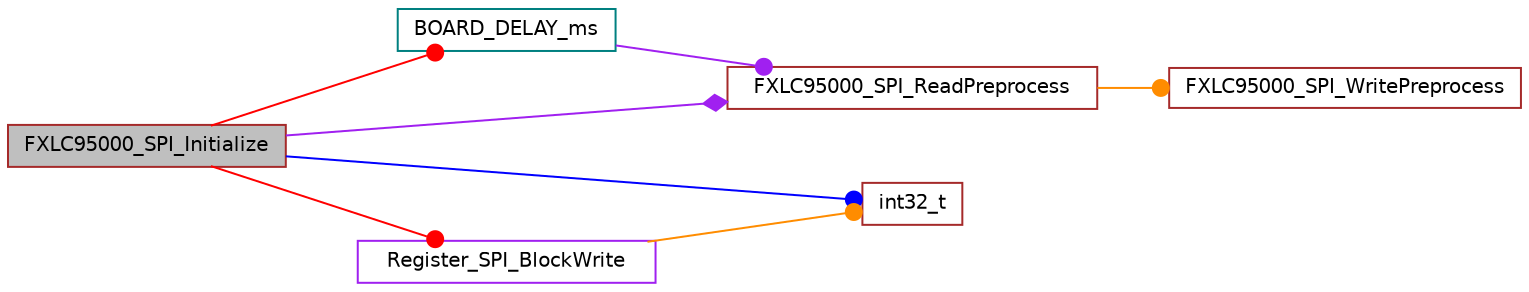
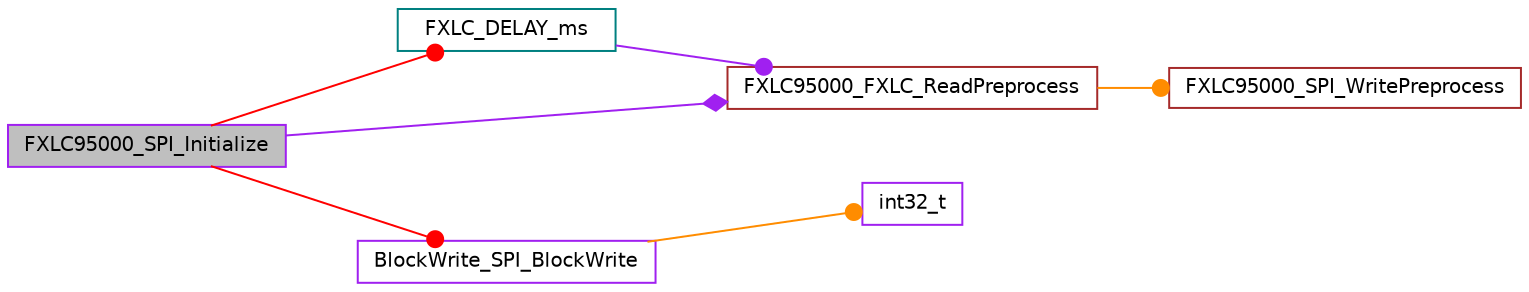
node "BOARD_DELAY_ms": label "BOARD_DELAY_ms" -> "FXLC_DELAY_ms"
node "FXLC95000_SPI_ReadPreprocess": label "FXLC95000_SPI_ReadPreprocess" -> "FXLC95000_FXLC_ReadPreprocess"
node "FXLC95000_SPI_Initialize": color brown -> purple
edge "FXLC95000_SPI_Initialize" -> "int32_t": removed
node "int32_t": color brown -> purple
node "Register_SPI_BlockWrite": label "Register_SPI_BlockWrite" -> "BlockWrite_SPI_BlockWrite"
